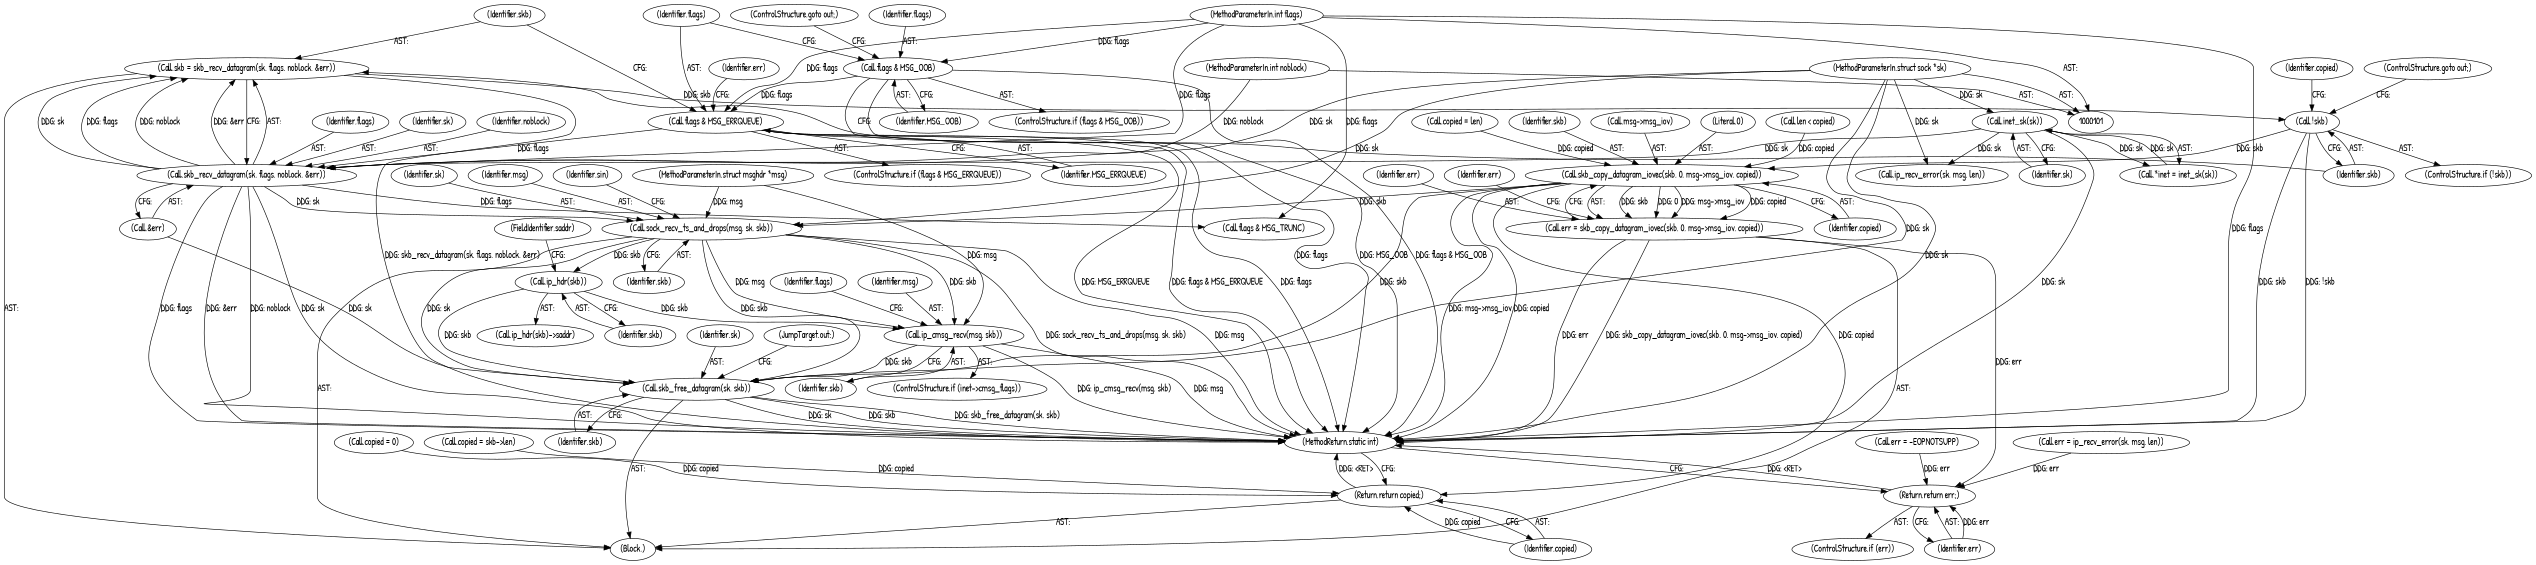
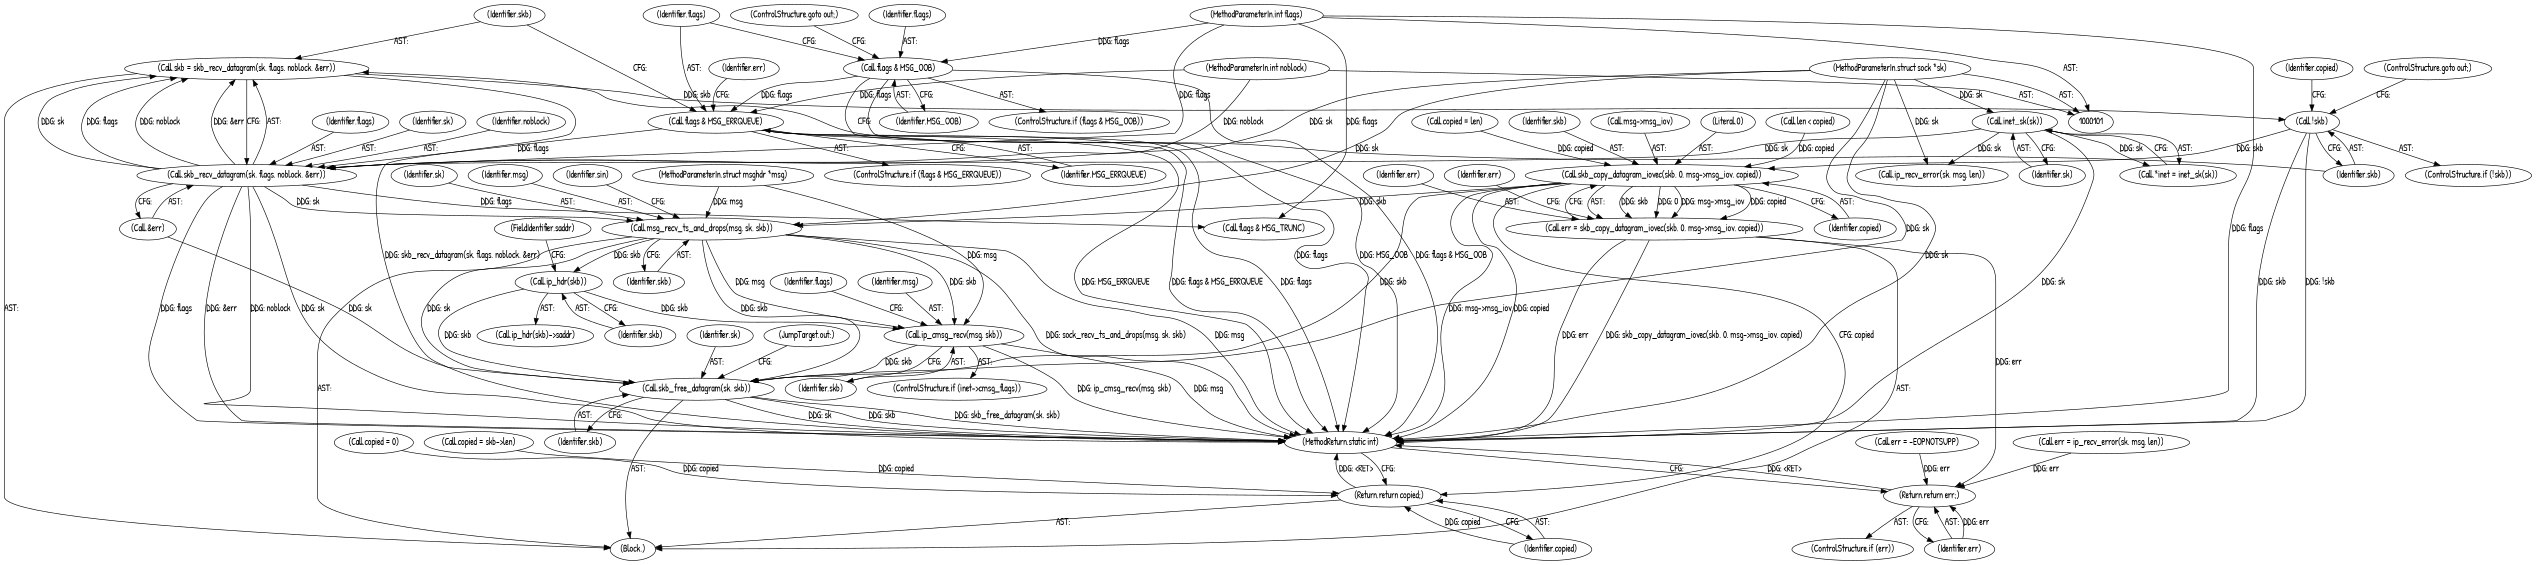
edge "(MethodParameterIn,int flags)" -> "(Call,flags & MSG_ERRQUEUE)": now "(MethodParameterIn,int noblock)" -> "(Call,flags & MSG_ERRQUEUE)"
edge "(Call,*inet = inet_sk(sk))" -> "(Call,inet_sk(sk))": label "DDG: sk" -> "CFG: "
node "(Call,sock_recv_ts_and_drops(msg, sk, skb))": label "(Call,sock_recv_ts_and_drops(msg, sk, skb))" -> "(Call,msg_recv_ts_and_drops(msg, sk, skb))"
edge "(Call,skb_copy_datagram_iovec(skb, 0, msg->msg_iov, copied))" -> "(Return,return copied;)": label "DDG: copied" -> "CFG: copied"
